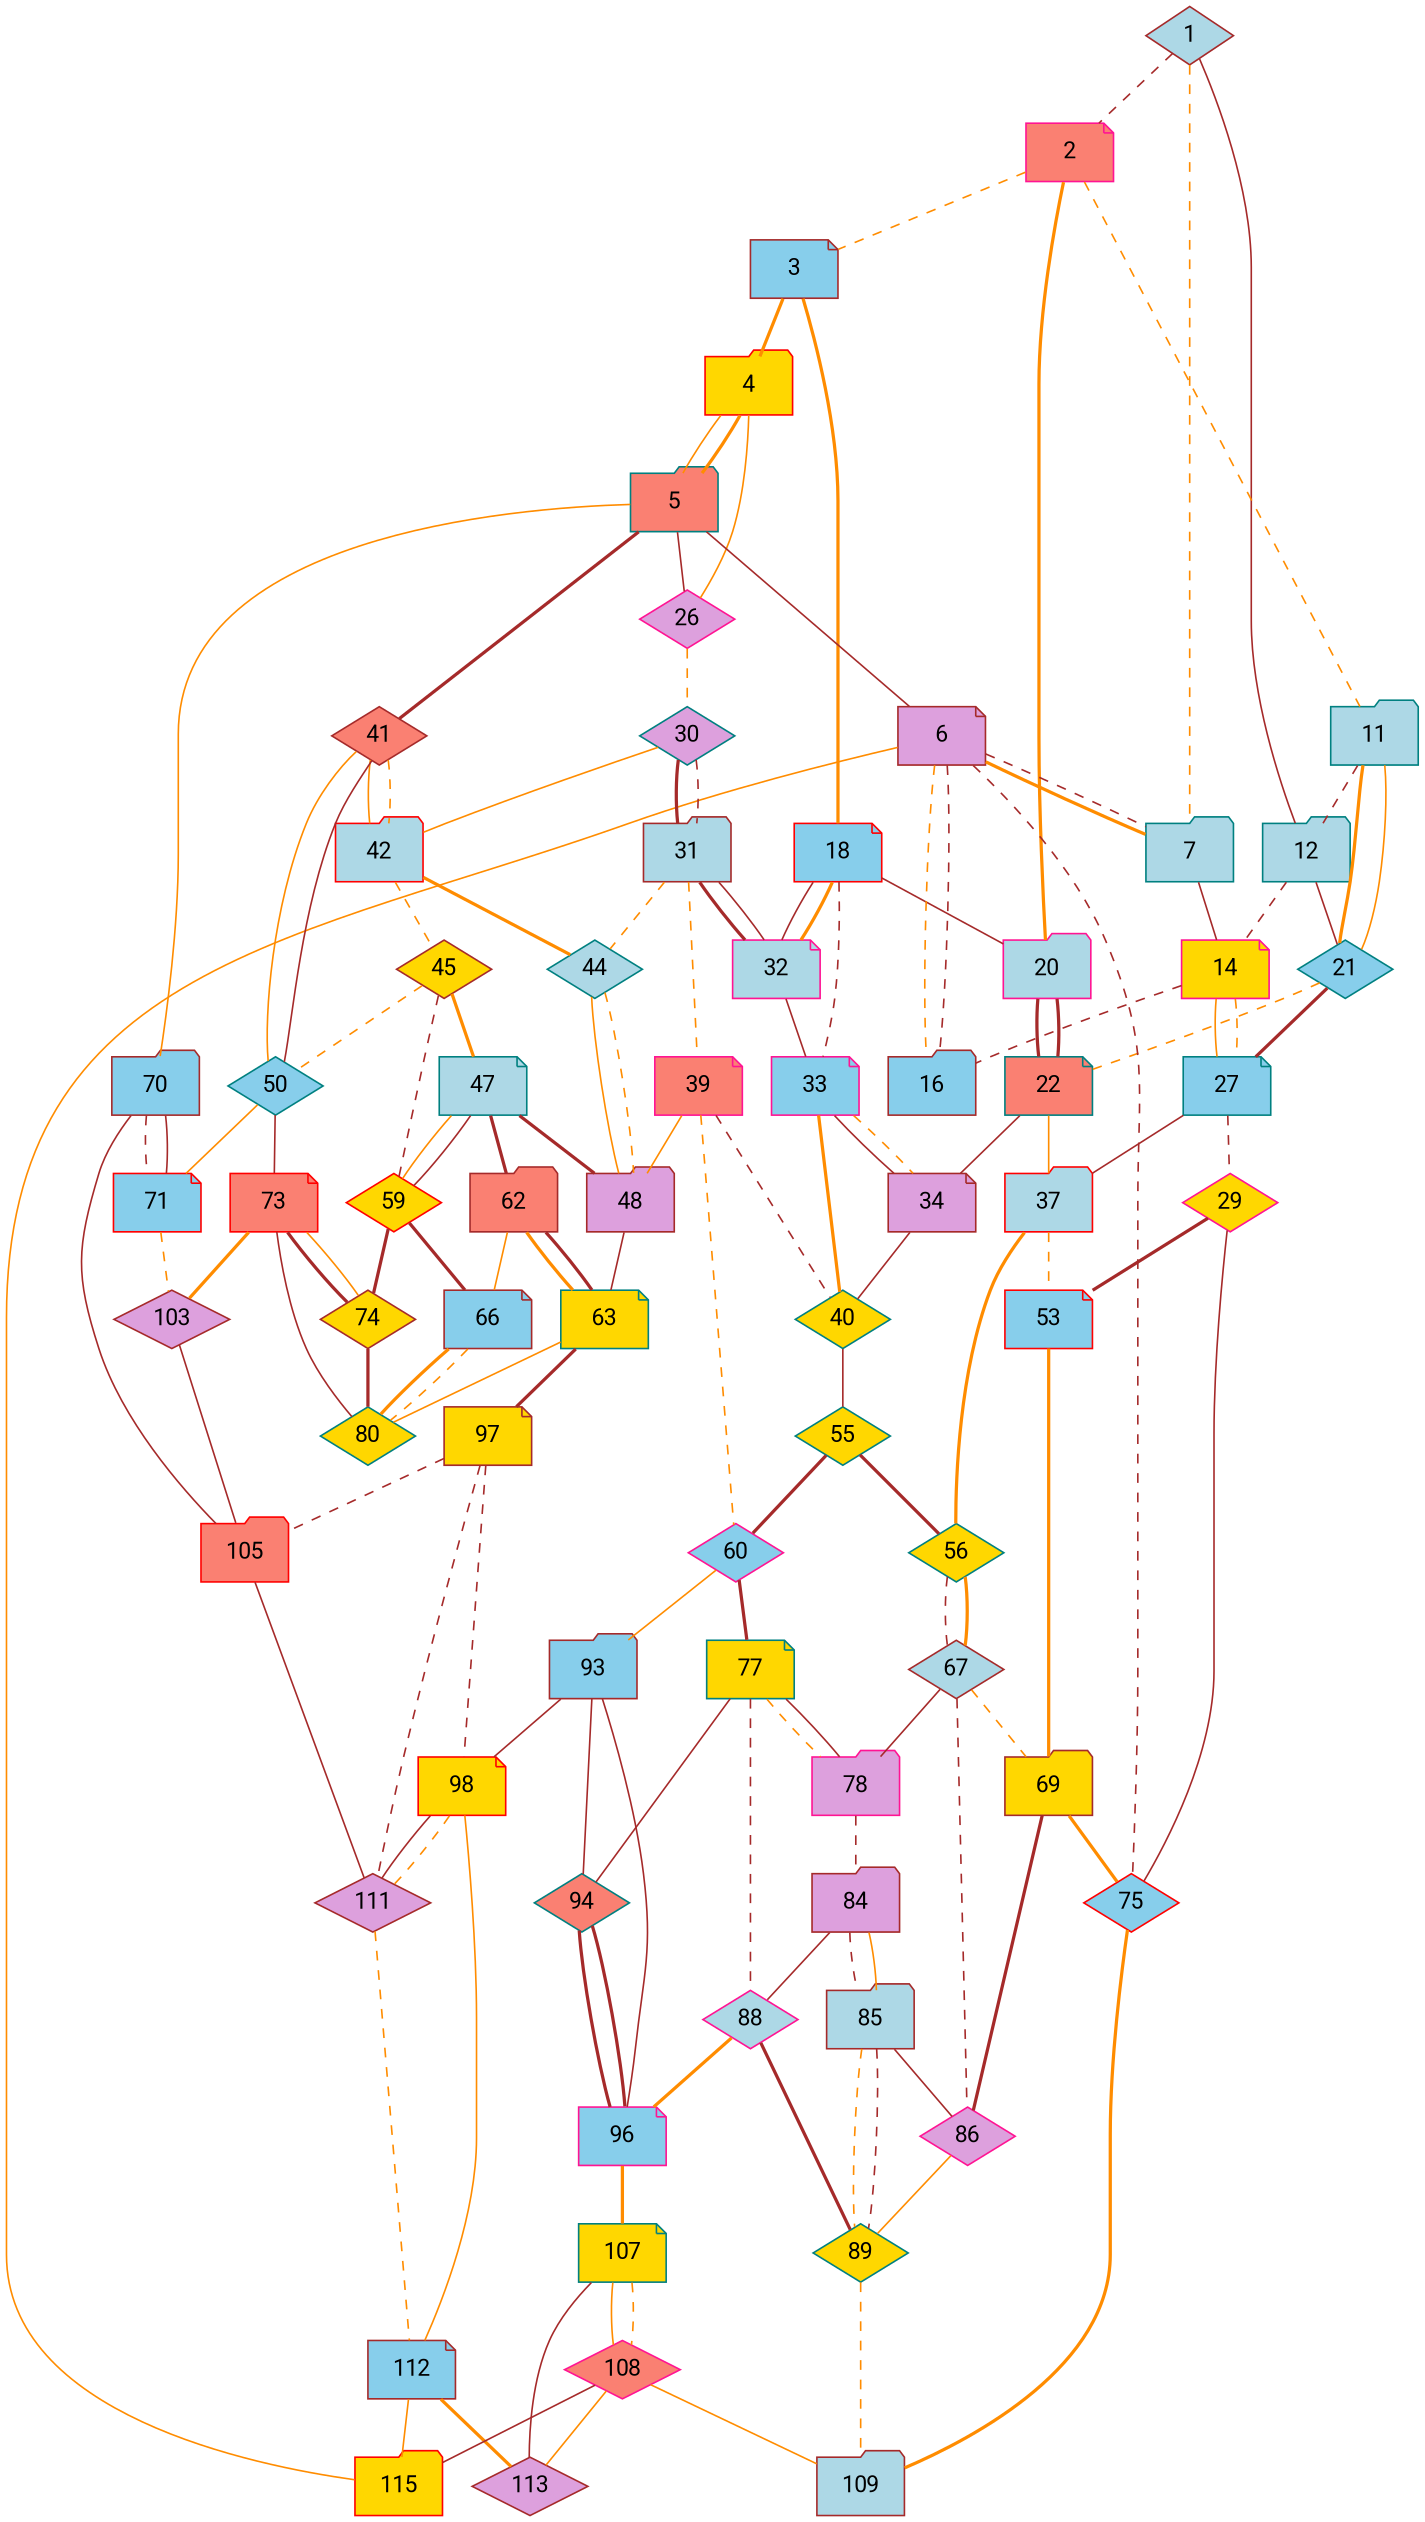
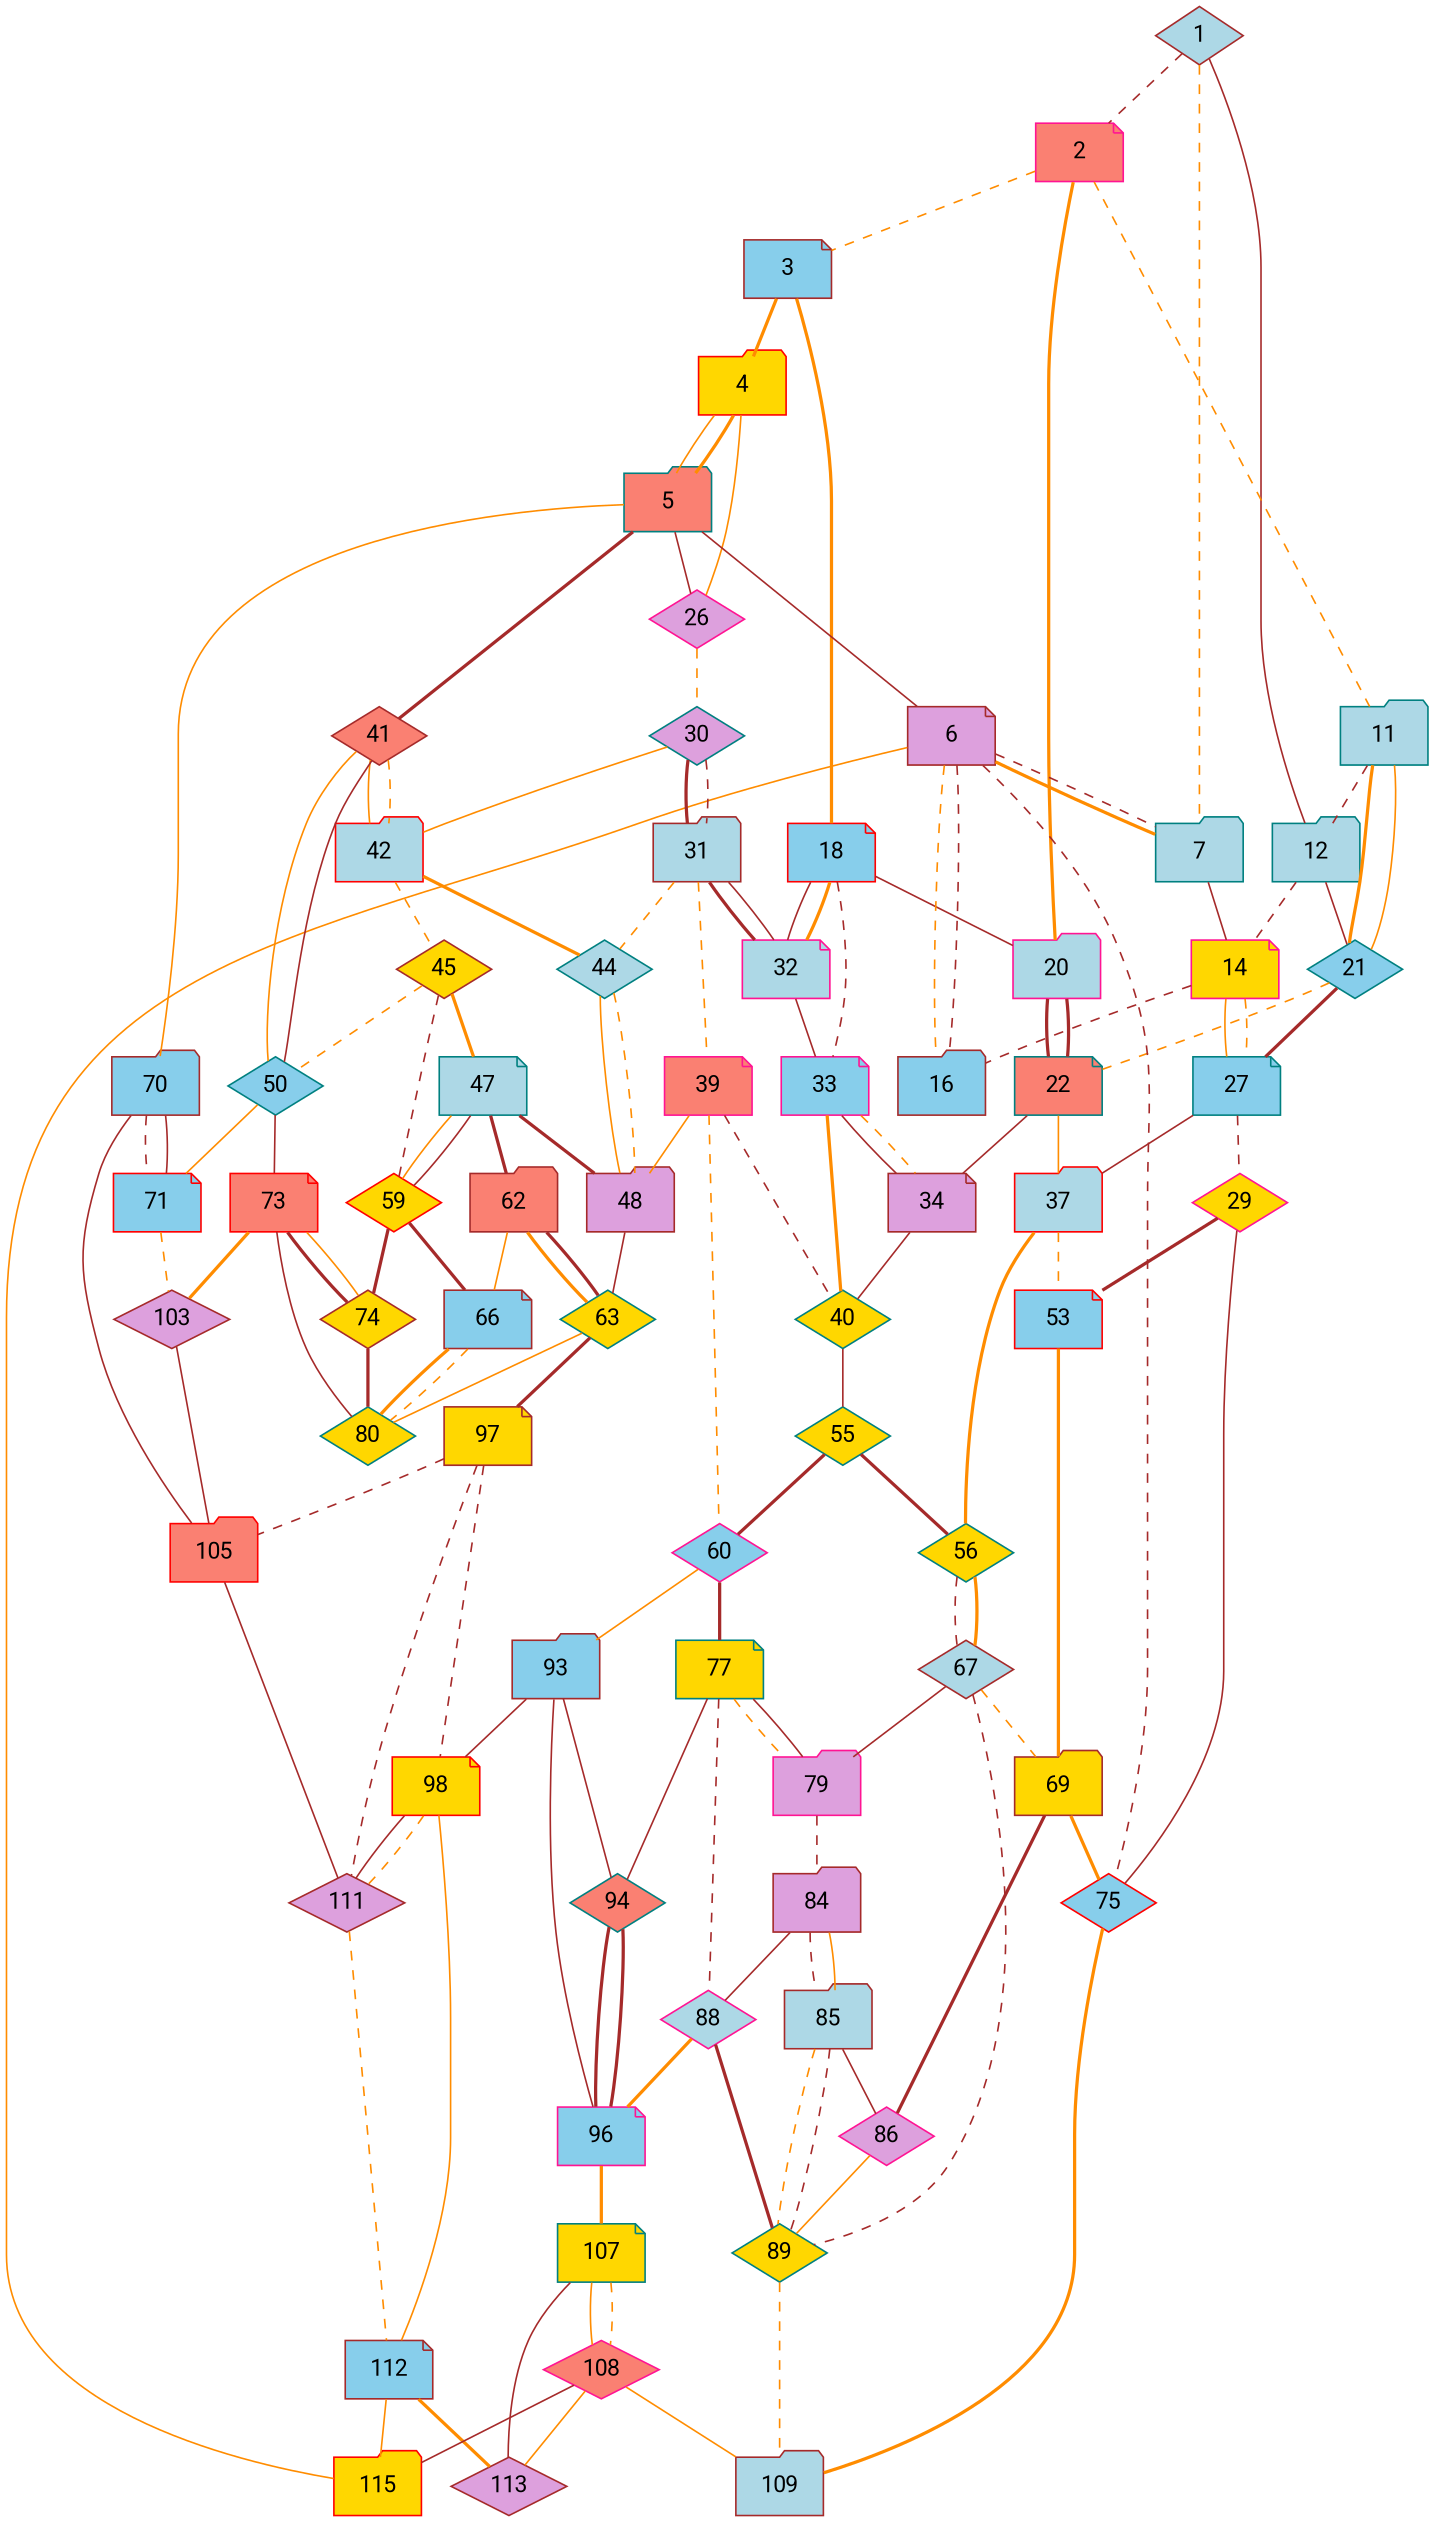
node "63": shape note -> diamond
node "78": label "78" -> "79"
edge "67" -- "86": now "67" -- "89"
